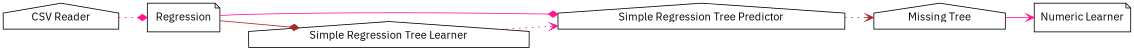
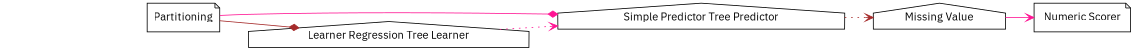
node "CSV Reader": removed
node "Regression": label "Regression" -> "Partitioning"
node "Simple Regression Tree Predictor": label "Simple Regression Tree Predictor" -> "Simple Predictor Tree Predictor"
node "Missing Tree": label "Missing Tree" -> "Missing Value"
node "Numeric Learner": label "Numeric Learner" -> "Numeric Scorer"
node "Simple Regression Tree Learner": label "Simple Regression Tree Learner" -> "Learner Regression Tree Learner"
